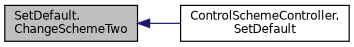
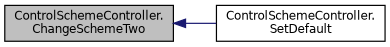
node "SetDefault. ChangeSchemeTwo": label "SetDefault. ChangeSchemeTwo" -> "ControlSchemeController. ChangeSchemeTwo"
